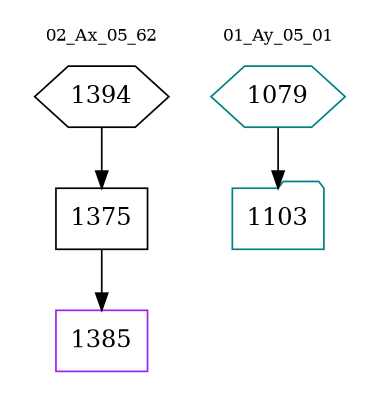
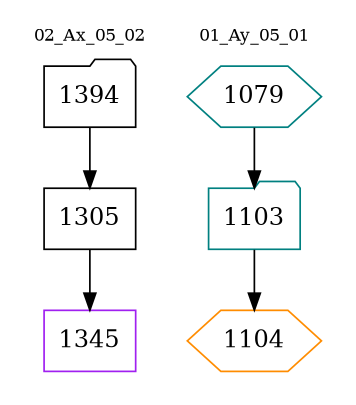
cluster "02_Ax_05_62": label "02_Ax_05_62" -> "02_Ax_05_02"
node "1394": shape hexagon -> folder
node "1375": label "1375" -> "1305"
node "1385": label "1385" -> "1345"
node "1104": added
